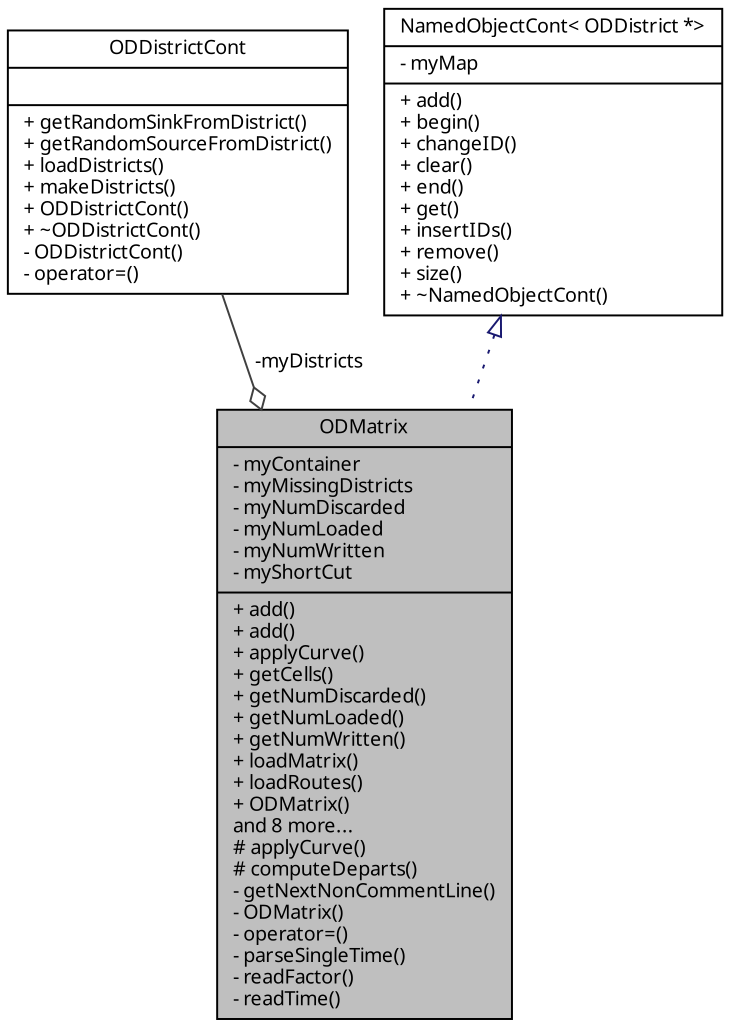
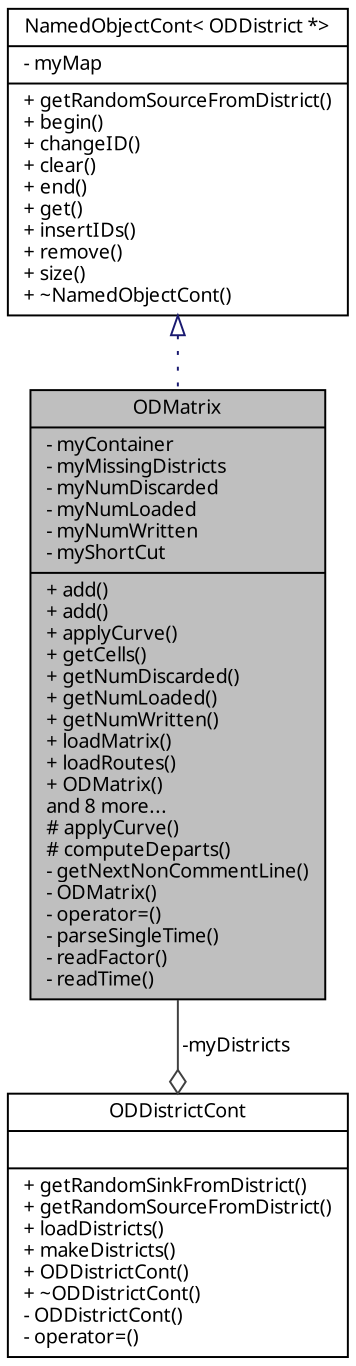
node "NamedObjectCont< ODDistrict *>": text "+ add()" -> "+ getRandomSourceFromDistrict()"
edge "ODDistrictCont" -> "ODMatrix": reversed
